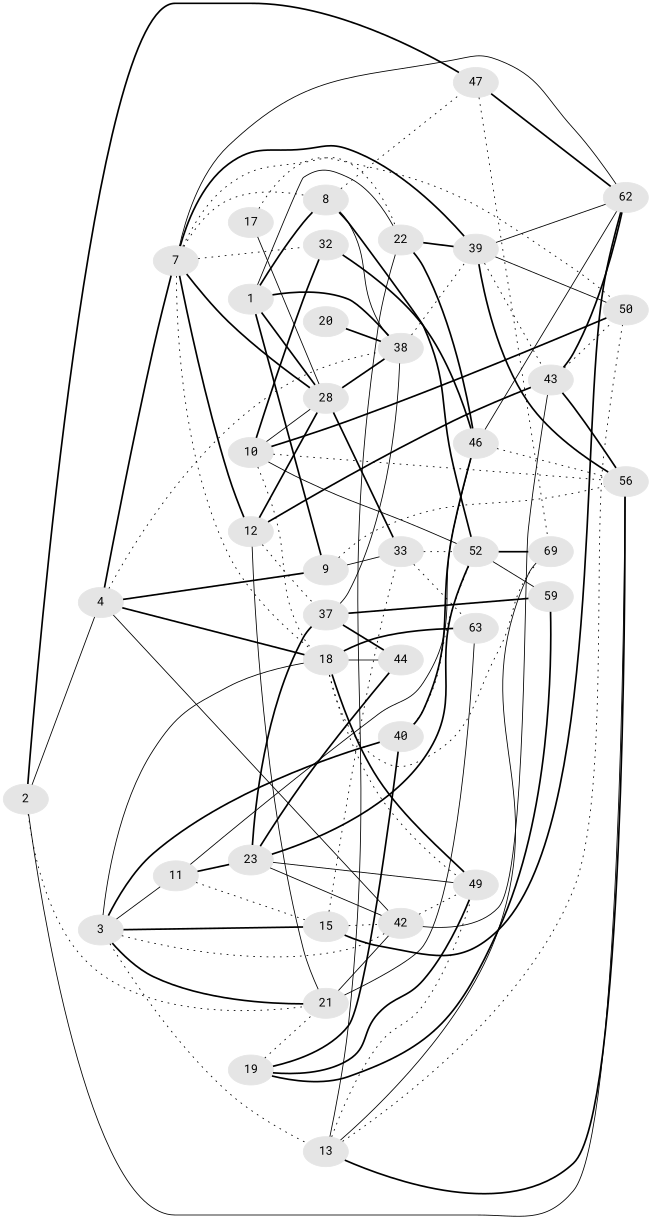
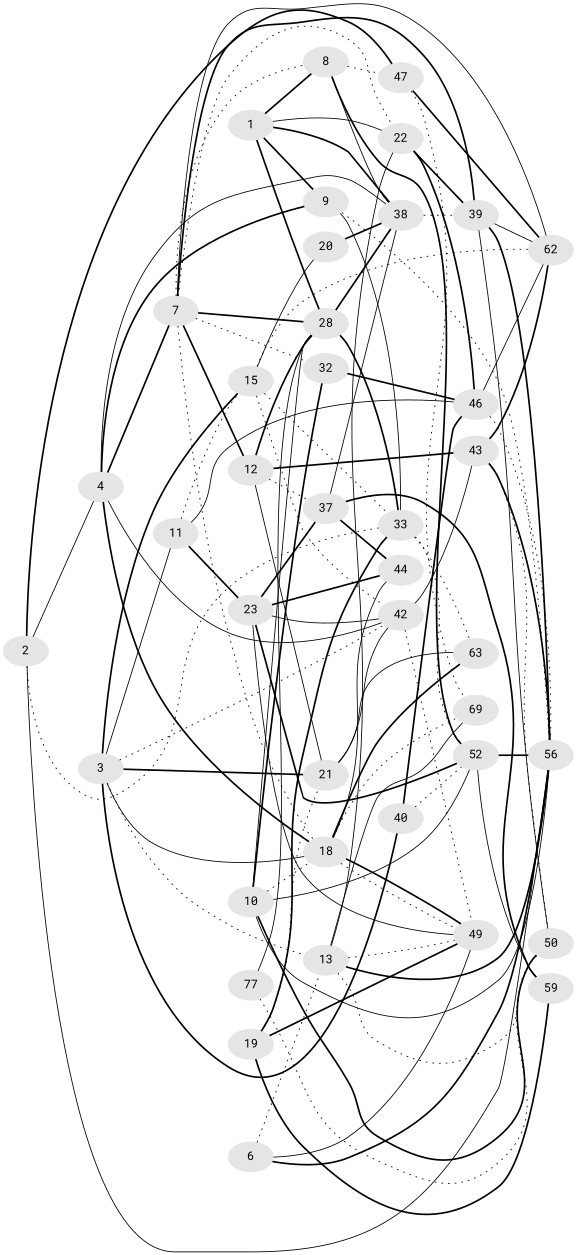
node "17": label "17" -> "77"
edge "20" -- "15": added
edge "39" -- "43": removed
edge "38" -- "4": style dotted -> solid
edge "10" -- "56": style dotted -> solid
edge "52" -- "69": now "52" -- "56"
edge "62" -- "15": style bold -> dotted
edge "40" -- "19": now "33" -- "19"
edge "2" -- "21": now "2" -- "33"
node "6": added
